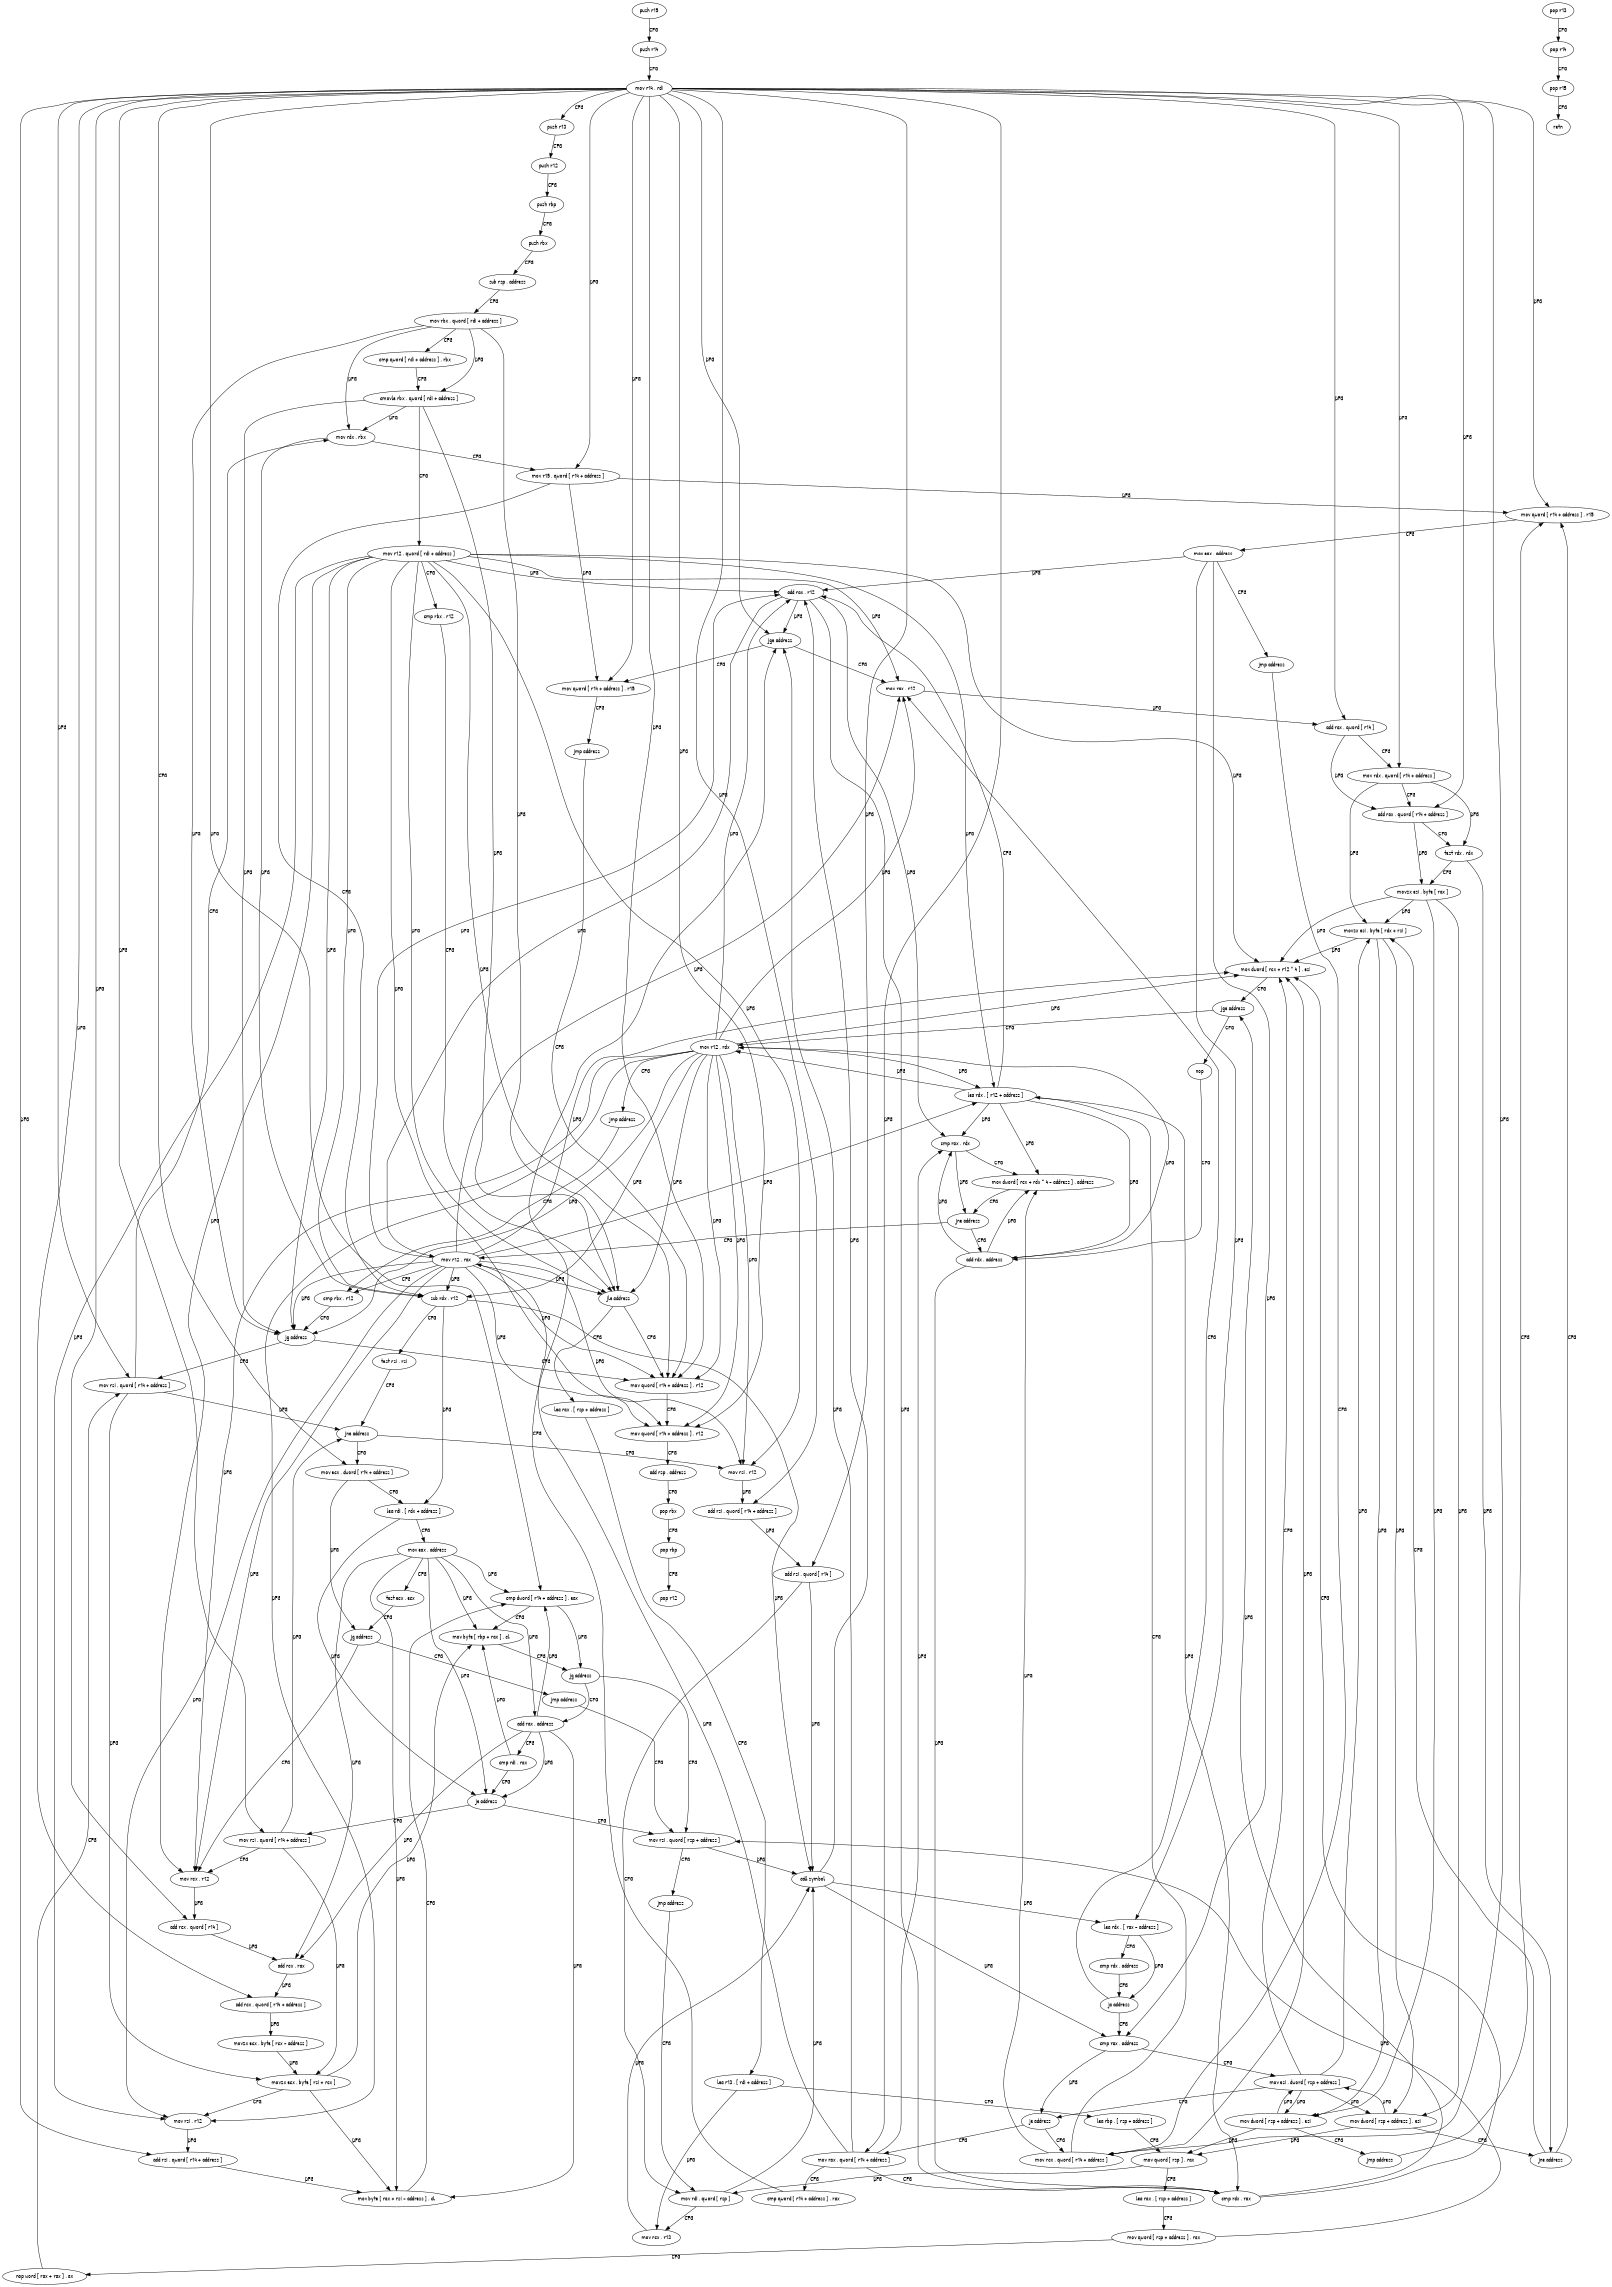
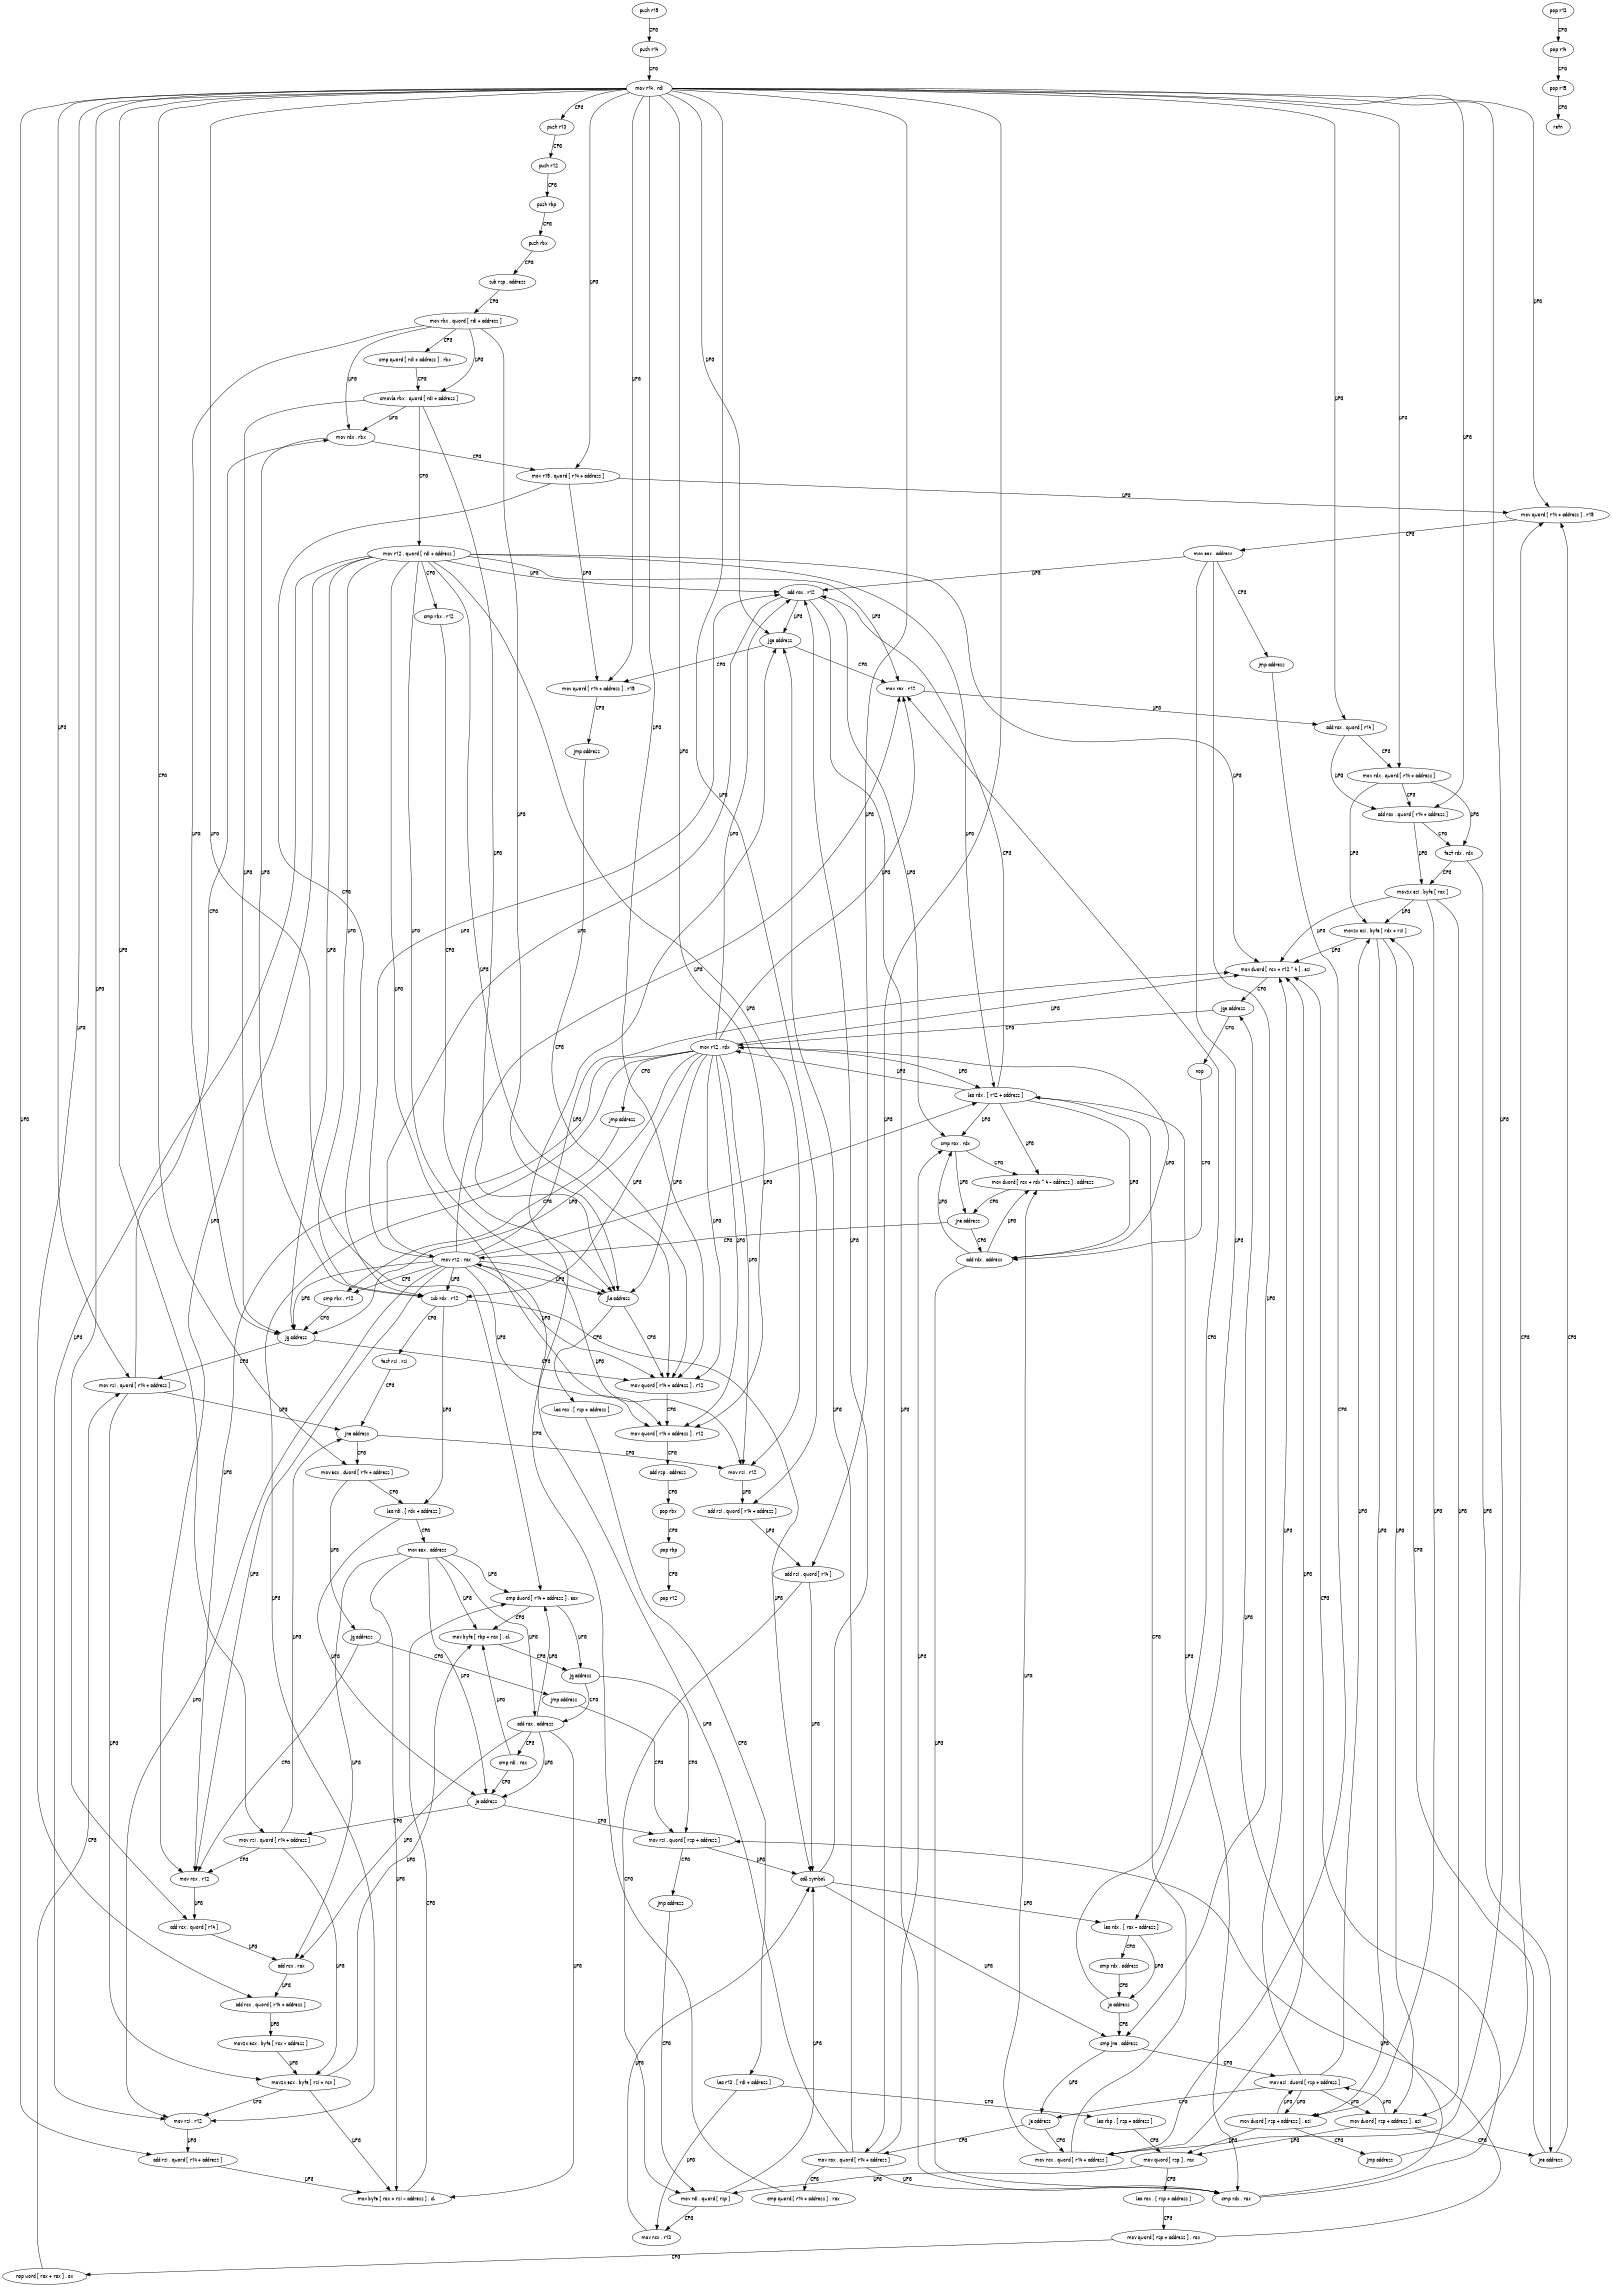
edge "mov esi , dword [ rsp + address ]" -> "mov dword [ rcx + r12 * 4 ] , esi": label "CFG" -> "DFG"
node "test ecx , ecx": removed
node "cmp rax , address": label "cmp rax , address" -> "cmp jne , address"
edge "mov rax , qword [ r14 + address ]" -> "cmp rdx , rax": label "CFG" -> "DFG"
